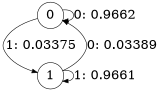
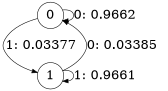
edge "0" -> "1": label "1: 0.03375  " -> "1: 0.03377  "
edge "1" -> "0": label "0: 0.03389  " -> "0: 0.03385  "
